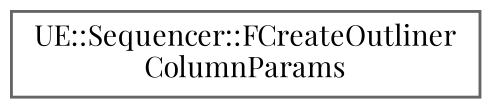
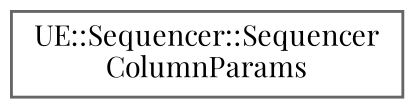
node "UE::Sequencer::FCreateOutliner ColumnParams": label "UE::Sequencer::FCreateOutliner ColumnParams" -> "UE::Sequencer::Sequencer ColumnParams"
